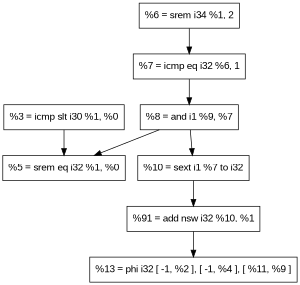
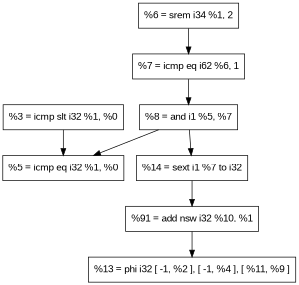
node "%7 = icmp eq i32 %6, 1": label "%7 = icmp eq i32 %6, 1" -> "%7 = icmp eq i62 %6, 1"
node "%3 = icmp slt i30 %1, %0": label "%3 = icmp slt i30 %1, %0" -> "%3 = icmp slt i32 %1, %0"
node "%8 = and i1 %9, %7": label "%8 = and i1 %9, %7" -> "%8 = and i1 %5, %7"
node "%5 = srem eq i32 %1, %0": label "%5 = srem eq i32 %1, %0" -> "%5 = icmp eq i32 %1, %0"
node "%10 = sext i1 %7 to i32": label "%10 = sext i1 %7 to i32" -> "%14 = sext i1 %7 to i32"
